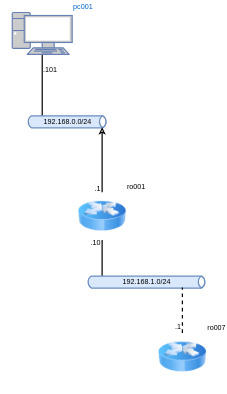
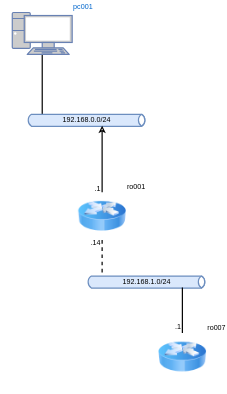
node ".101": removed
node "192.168.0.0/24": size 81x15 -> 120x12
node ".10": label ".10" -> ".14"
edge "ro001" -- "192.168.1.0/24": style solid -> dashed
edge "192.168.1.0/24" -- "ro007": style dashed -> solid
